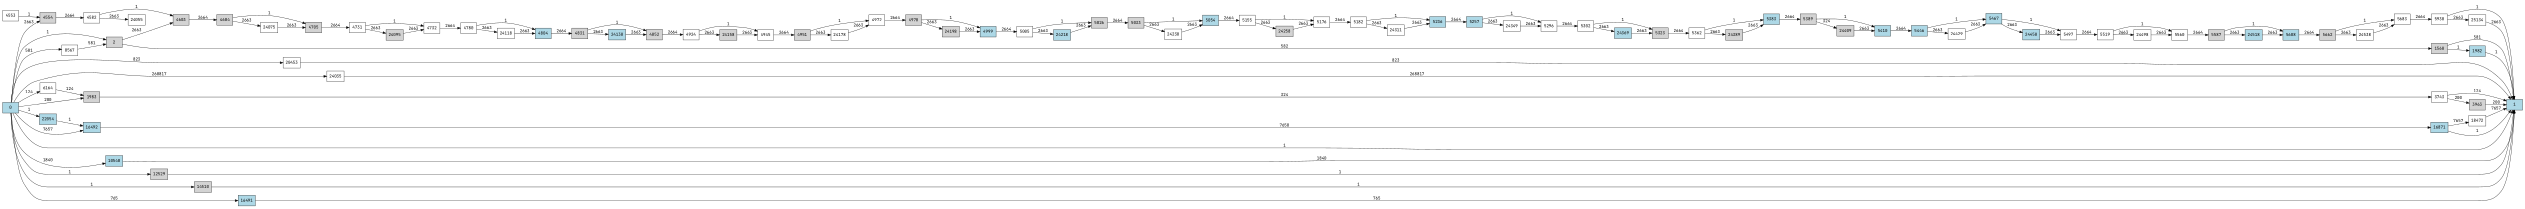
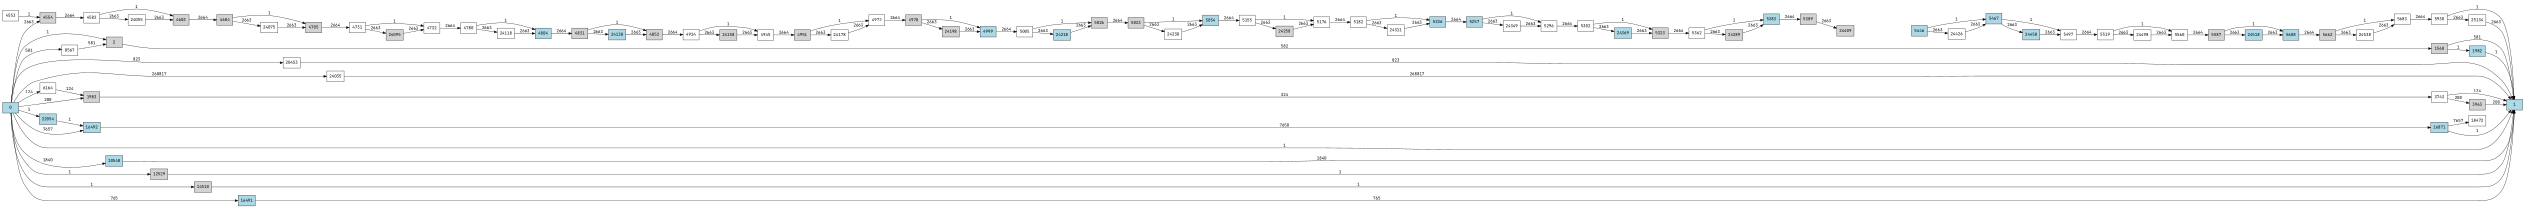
edge "5389" -> "24409": label "324" -> "2663"
node "5410": removed
edge "2" -> "4603": now "24055" -> "4603"
node "24429": label "24429" -> "24426"
edge "18472" -> "1": removed, label "7657"
